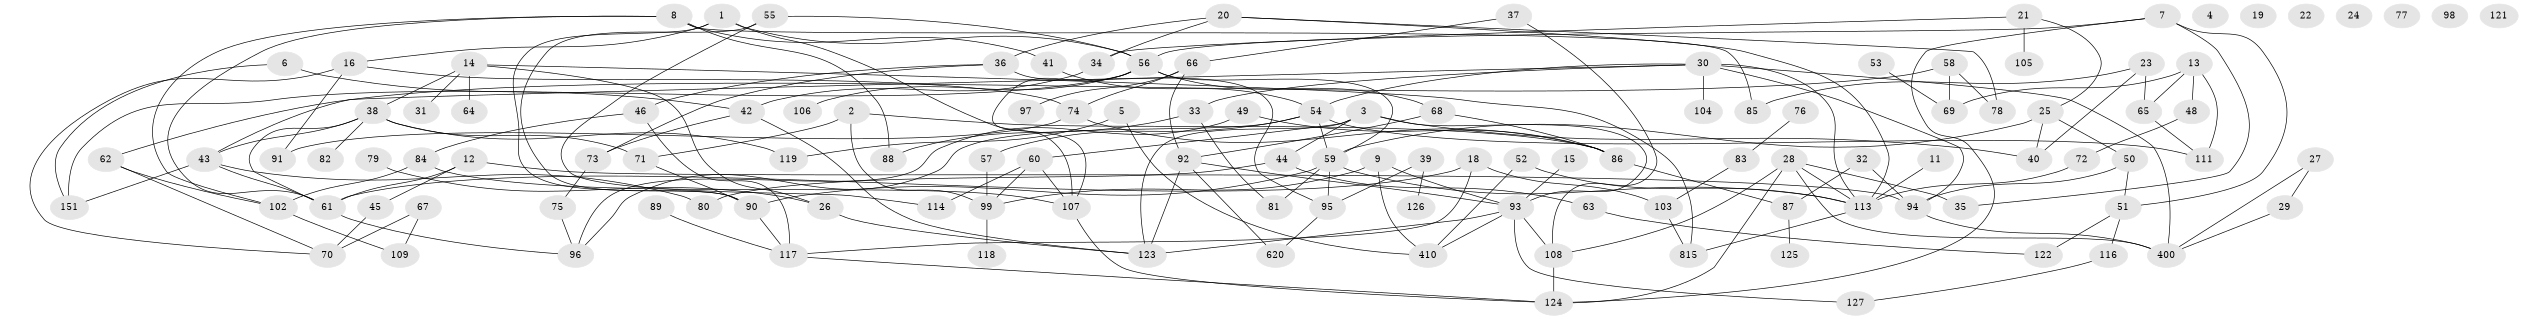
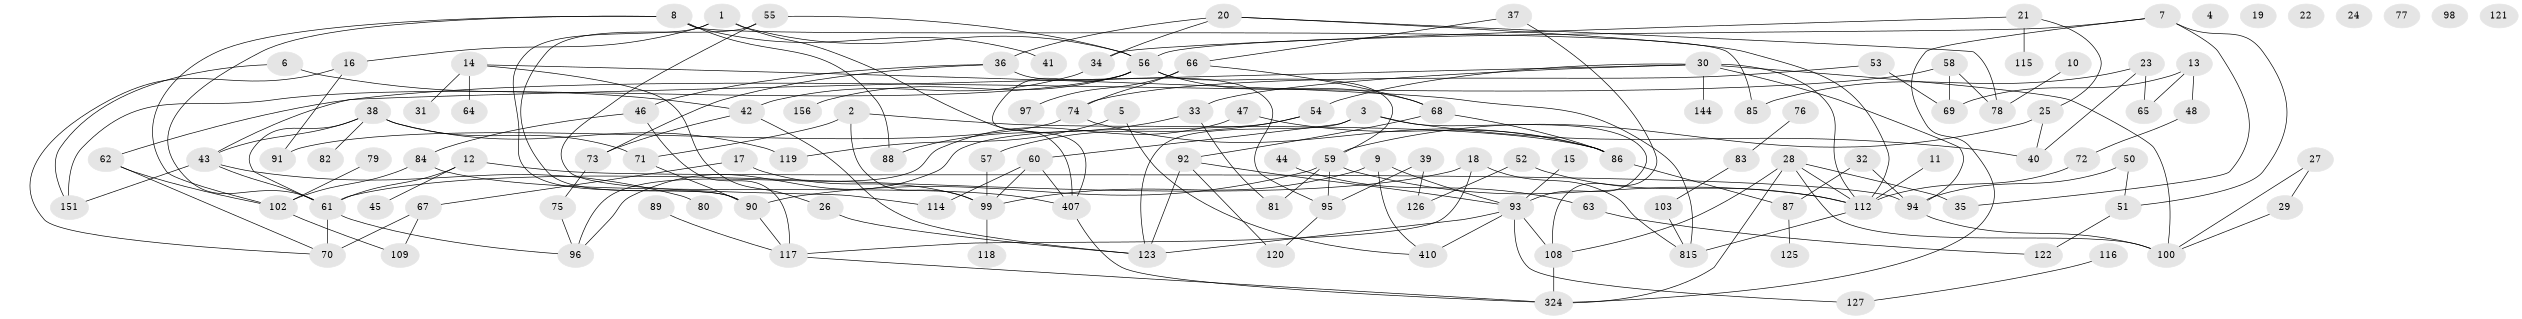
node "105": label "105" -> "115"
node "10": added
edge "16" -- "74": now "53" -- "74"
edge "14" -- "38": removed
edge "41" -- "54": removed
edge "66" -- "92": now "66" -- "68"
node "106": label "106" -> "156"
node "49": label "49" -> "47"
node "104": label "104" -> "144"
edge "54" -- "59": removed
edge "25" -- "50": removed
edge "3" -- "44": removed
node "17": added
node "111": removed
edge "44" -- "80": removed
edge "18" -- "103": now "18" -- "815"
edge "79" -- "26": now "79" -- "102"
node "107": label "107" -> "407"
edge "52" -- "410": now "52" -- "126"
node "113": label "113" -> "112"
edge "45" -- "70": now "61" -- "70"
edge "51" -- "116": removed
node "620": label "620" -> "120"
node "400": label "400" -> "100"
node "124": label "124" -> "324"
